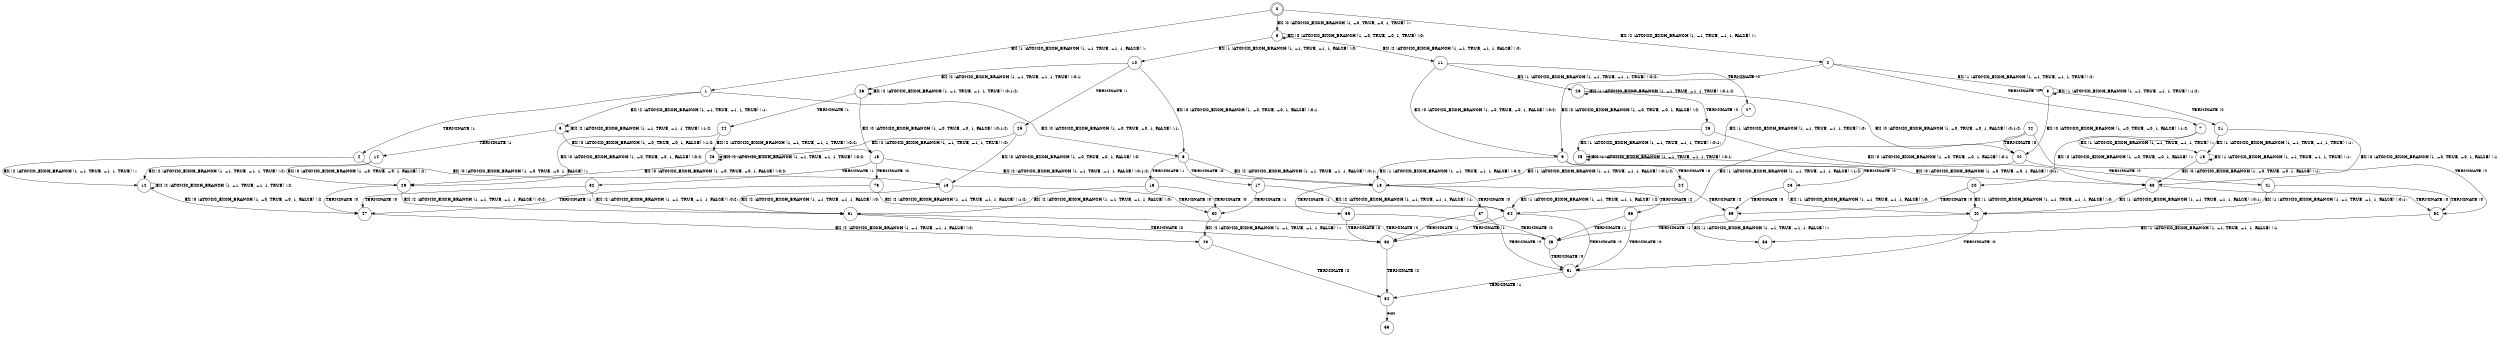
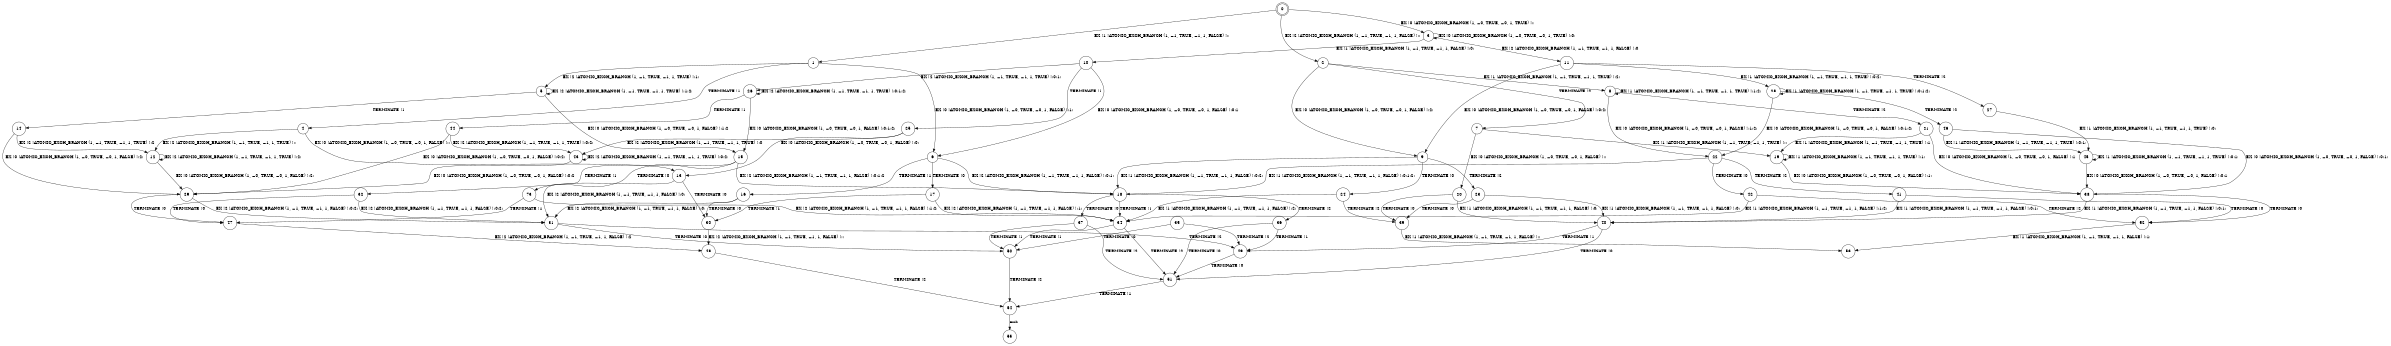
edge "42" -> "22": reversed
edge "18" -> "35": now "18" -> "34"
edge "12" -> "47": now "12" -> "29"
